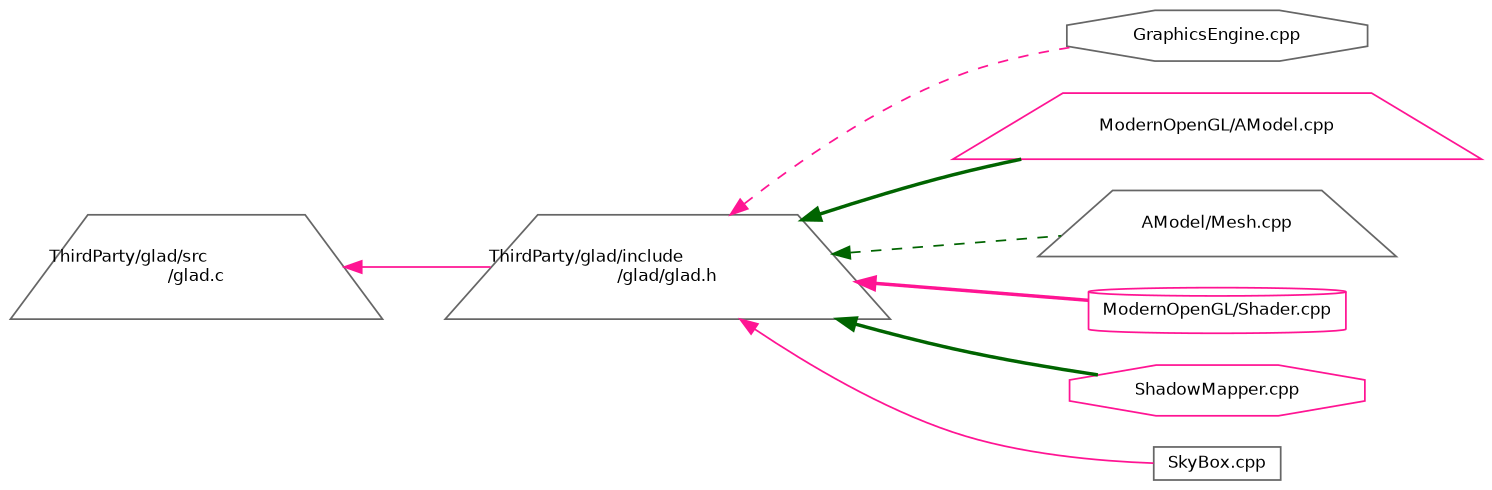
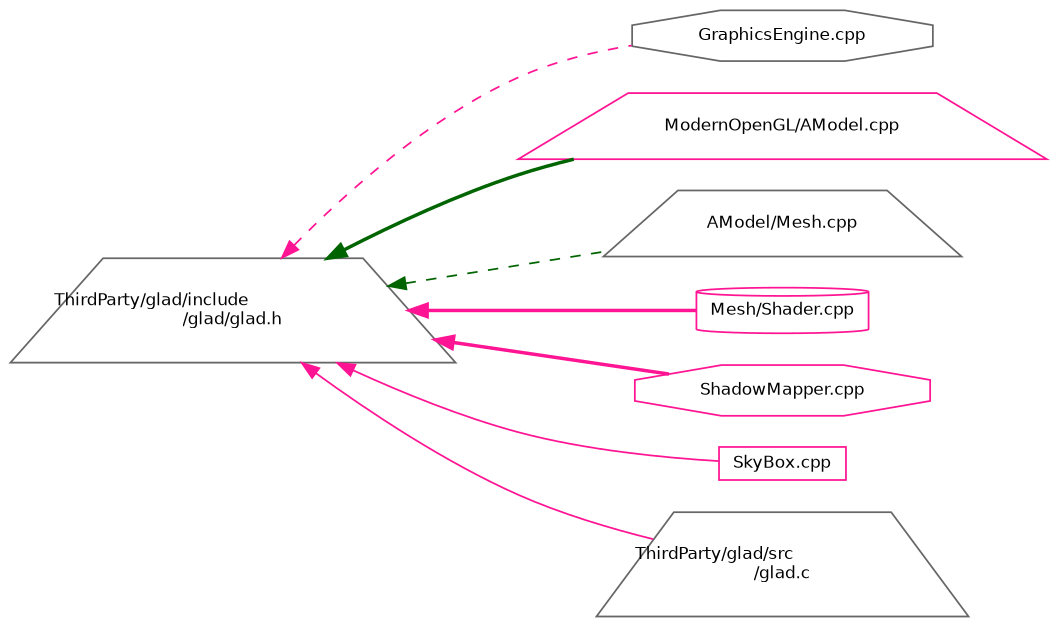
edge "ThirdParty/glad/include /glad/glad.h" -> "ThirdParty/glad/src /glad.c": reversed
node "ModernOpenGL/Shader.cpp": label "ModernOpenGL/Shader.cpp" -> "Mesh/Shader.cpp"
edge "ShadowMapper.cpp" -> "ThirdParty/glad/include /glad/glad.h": color darkgreen -> deeppink
node "SkyBox.cpp": color gray40 -> deeppink
